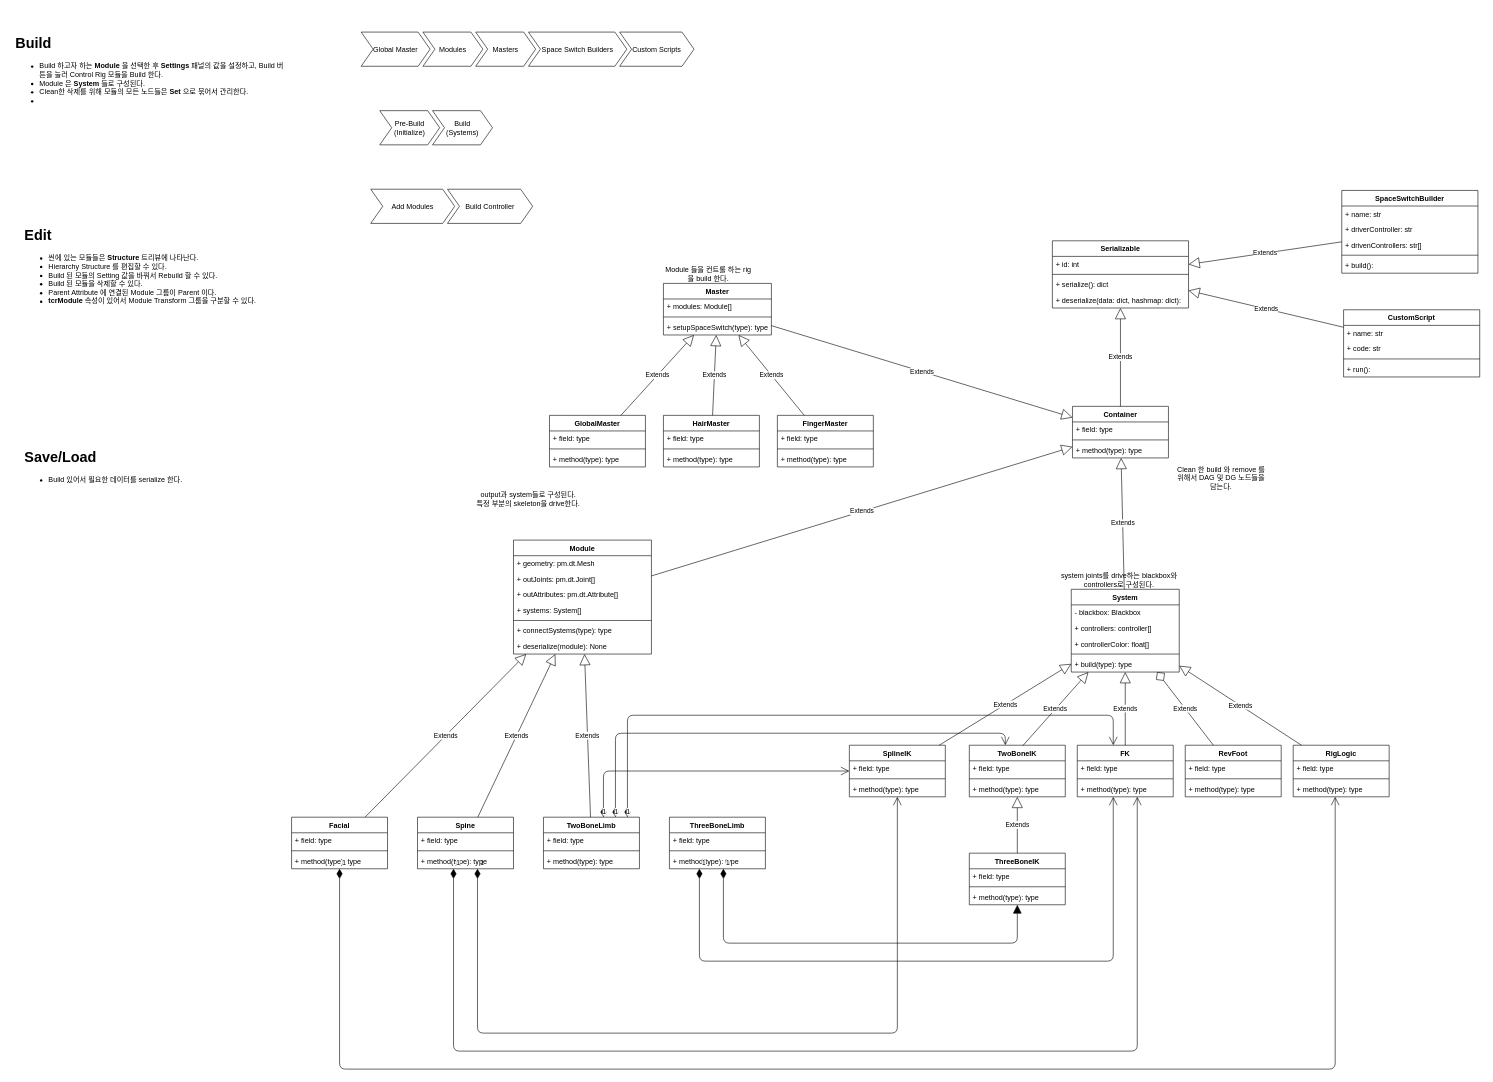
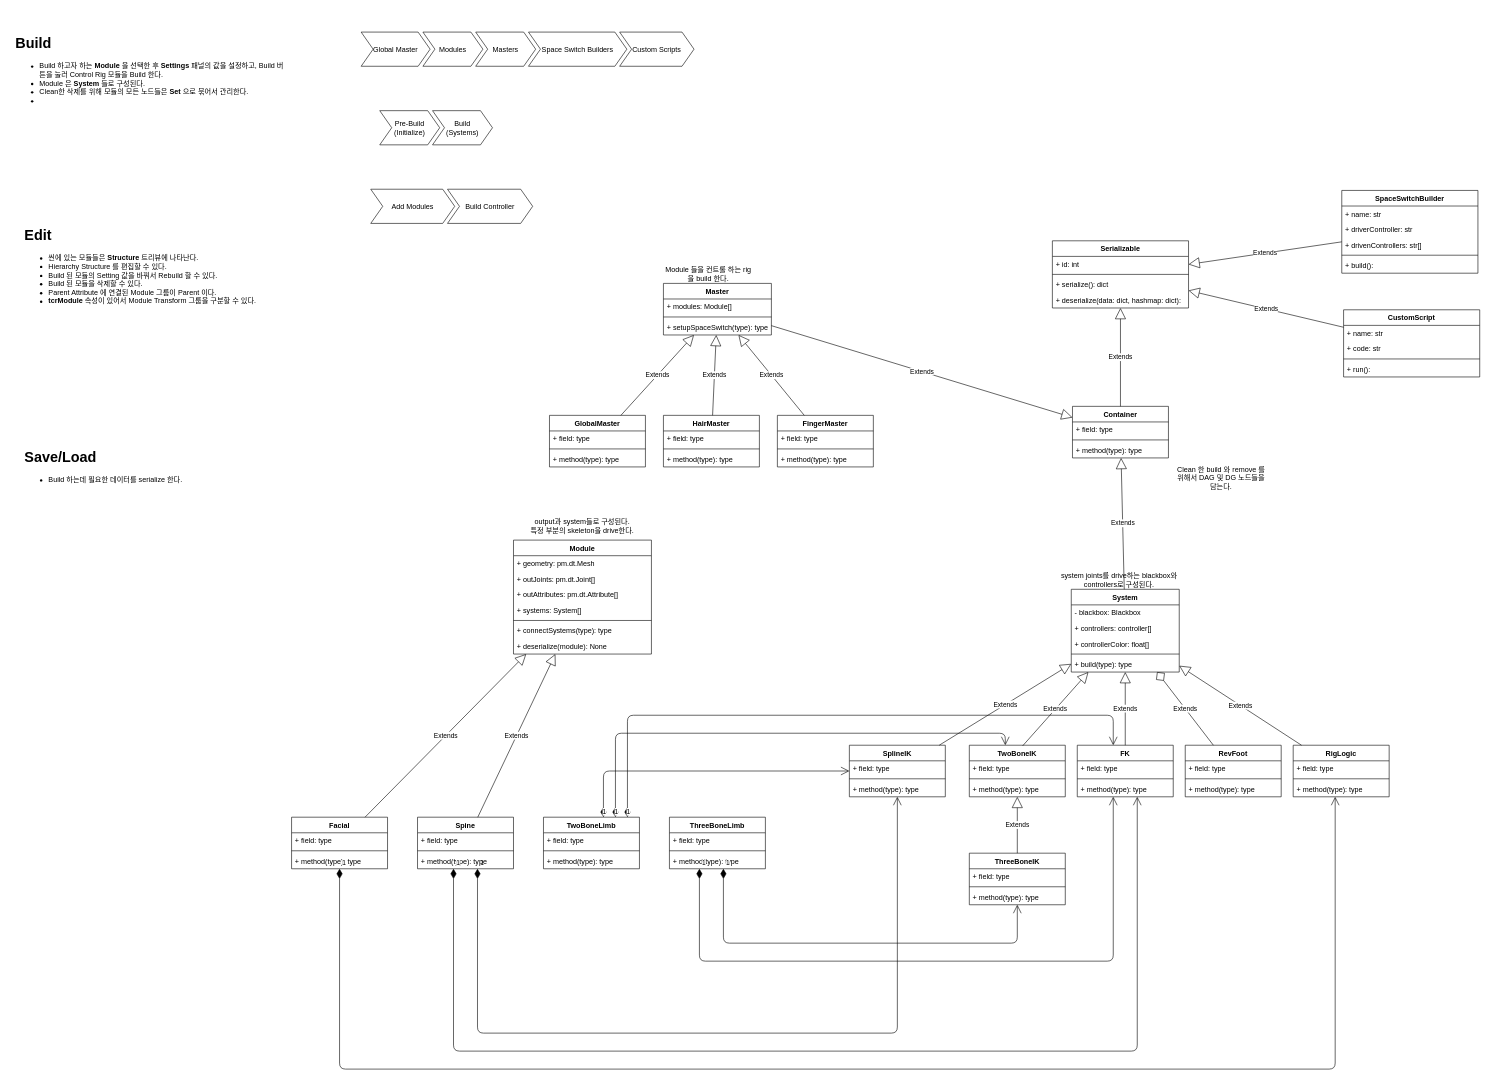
node "Save/Load Build 있어서 필요한 데이터를 serialize 한다.": label "Save/Load Build 있어서 필요한 데이터를 serialize 한다." -> "Save/Load Build 하는데 필요한 데이터를 serialize 한다."
node "output과 system들로 구성된다. 특정 부분의 skeleton을 drive한다.": moved (528, 499) -> (582, 526)
edge "Module" -> "Container": removed, label "Extends"
edge "TwoBoneLimb" -> "Module": removed, label "Extends"
edge "ThreeBoneLimb" -- "ThreeBoneIK": arrowhead block -> open
